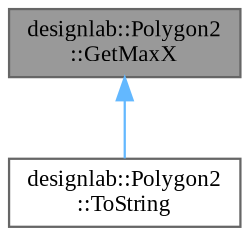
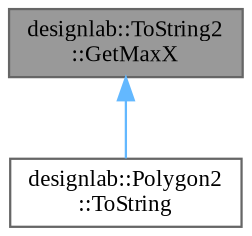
node "designlab::Polygon2 ::GetMaxX": label "designlab::Polygon2 ::GetMaxX" -> "designlab::ToString2 ::GetMaxX"
